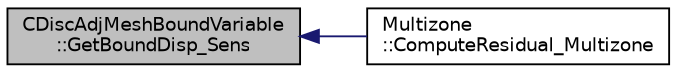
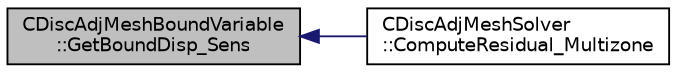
node "Multizone ::ComputeResidual_Multizone": label "Multizone ::ComputeResidual_Multizone" -> "CDiscAdjMeshSolver ::ComputeResidual_Multizone"
